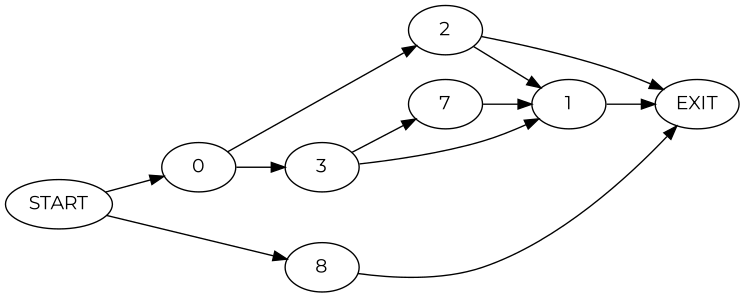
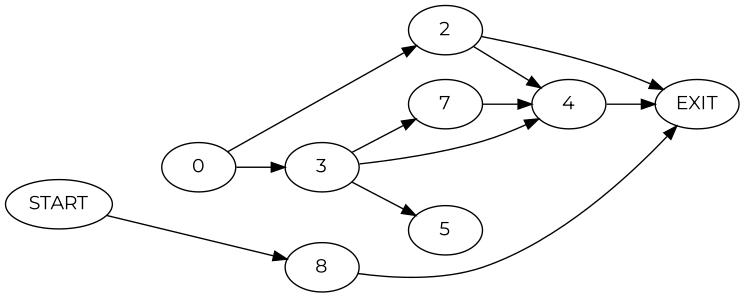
node "1": label "1" -> "4"
edge "START" -> "0": removed
node "5": added
